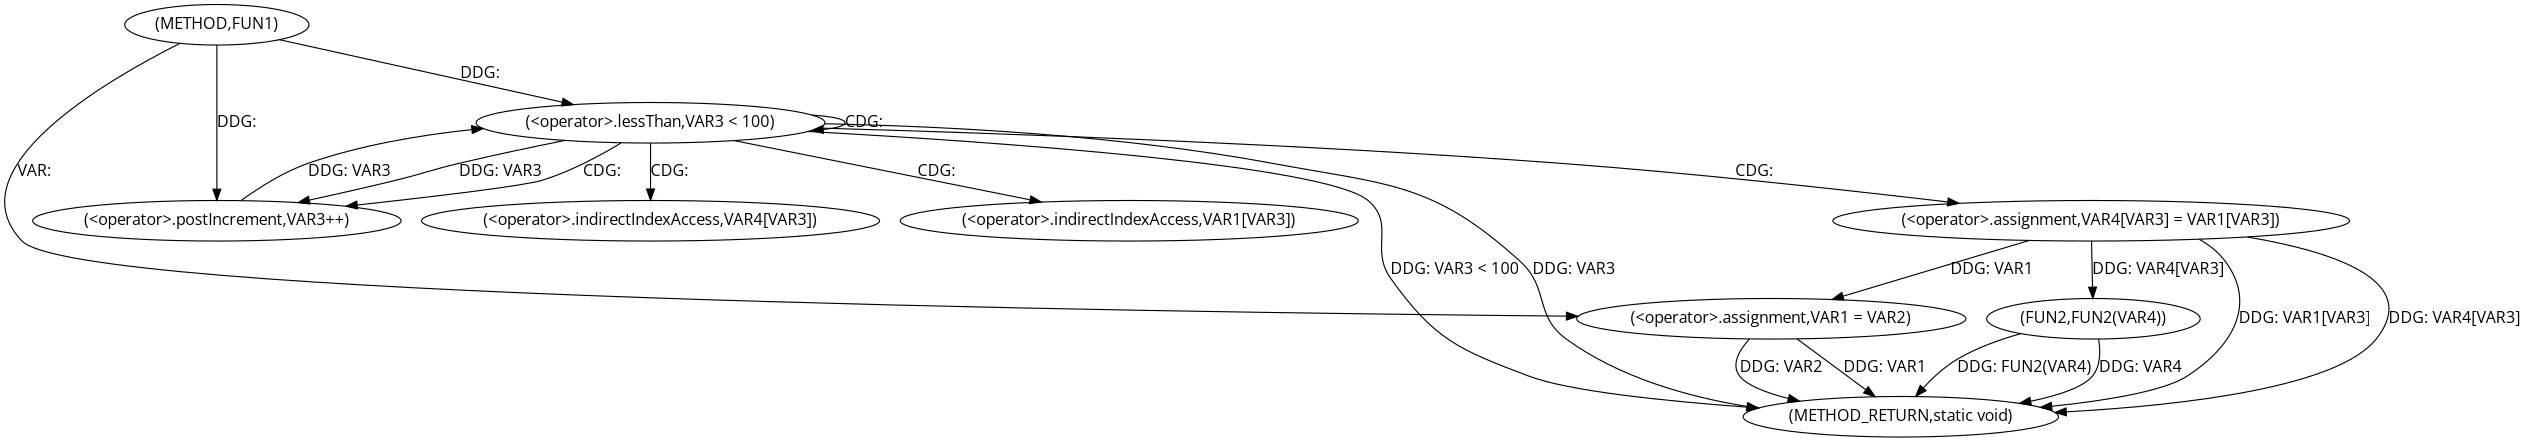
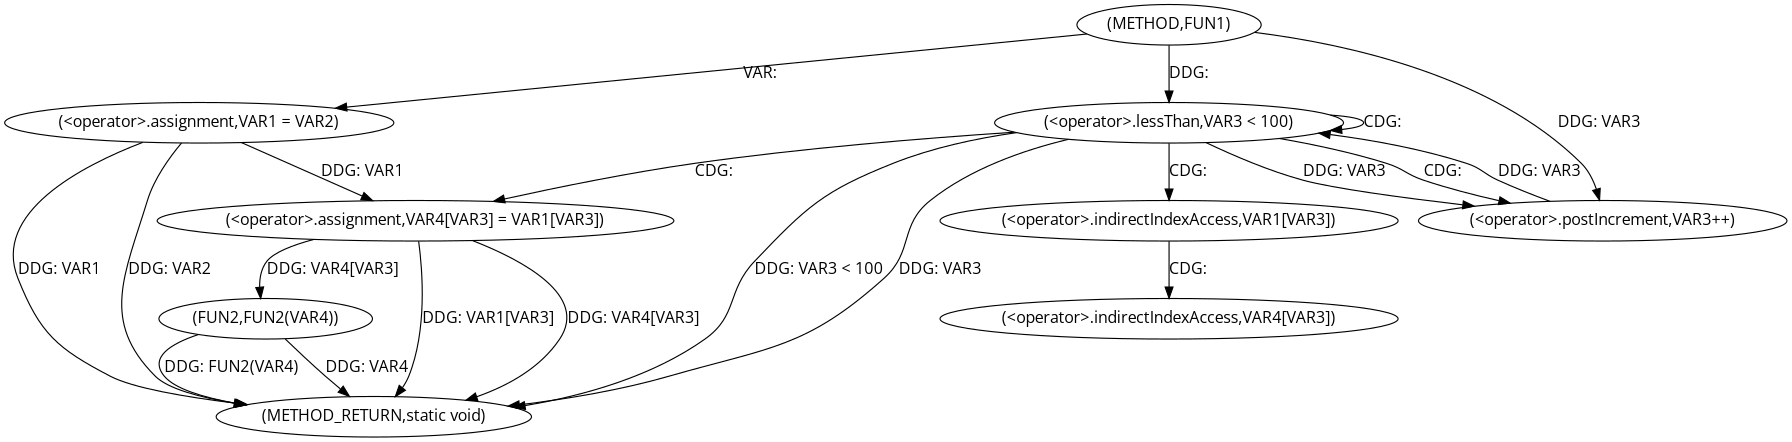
edge "(METHOD,FUN1)" -> "(<operator>.postIncrement,VAR3++)": label "DDG: " -> "DDG: VAR3"
edge "(<operator>.lessThan,VAR3 < 100)" -> "(<operator>.indirectIndexAccess,VAR4[VAR3])": now "(<operator>.indirectIndexAccess,VAR1[VAR3])" -> "(<operator>.indirectIndexAccess,VAR4[VAR3])"
edge "(<operator>.assignment,VAR4[VAR3] = VAR1[VAR3])" -> "(<operator>.assignment,VAR1 = VAR2)": reversed
